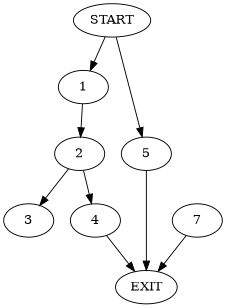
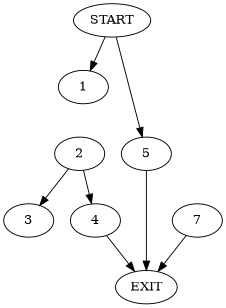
edge "1" -> "2": removed
